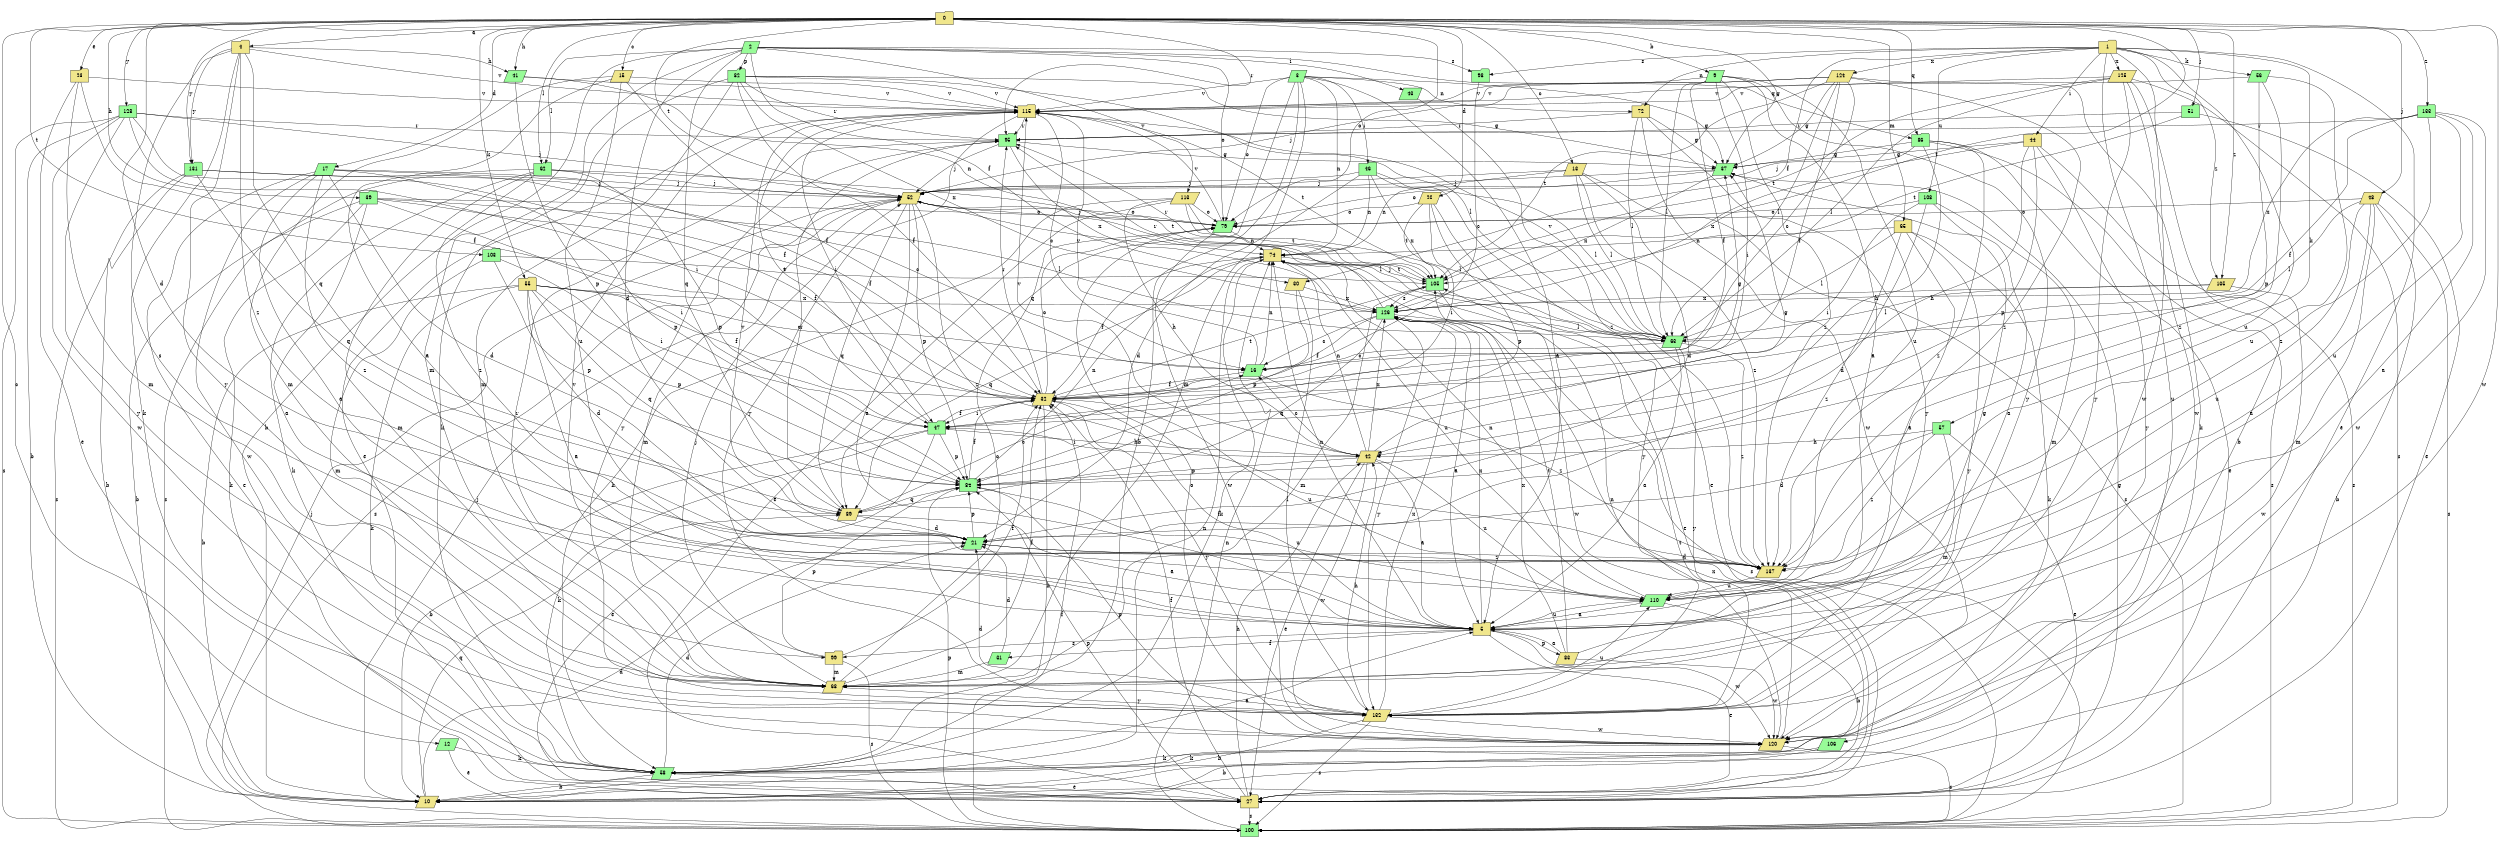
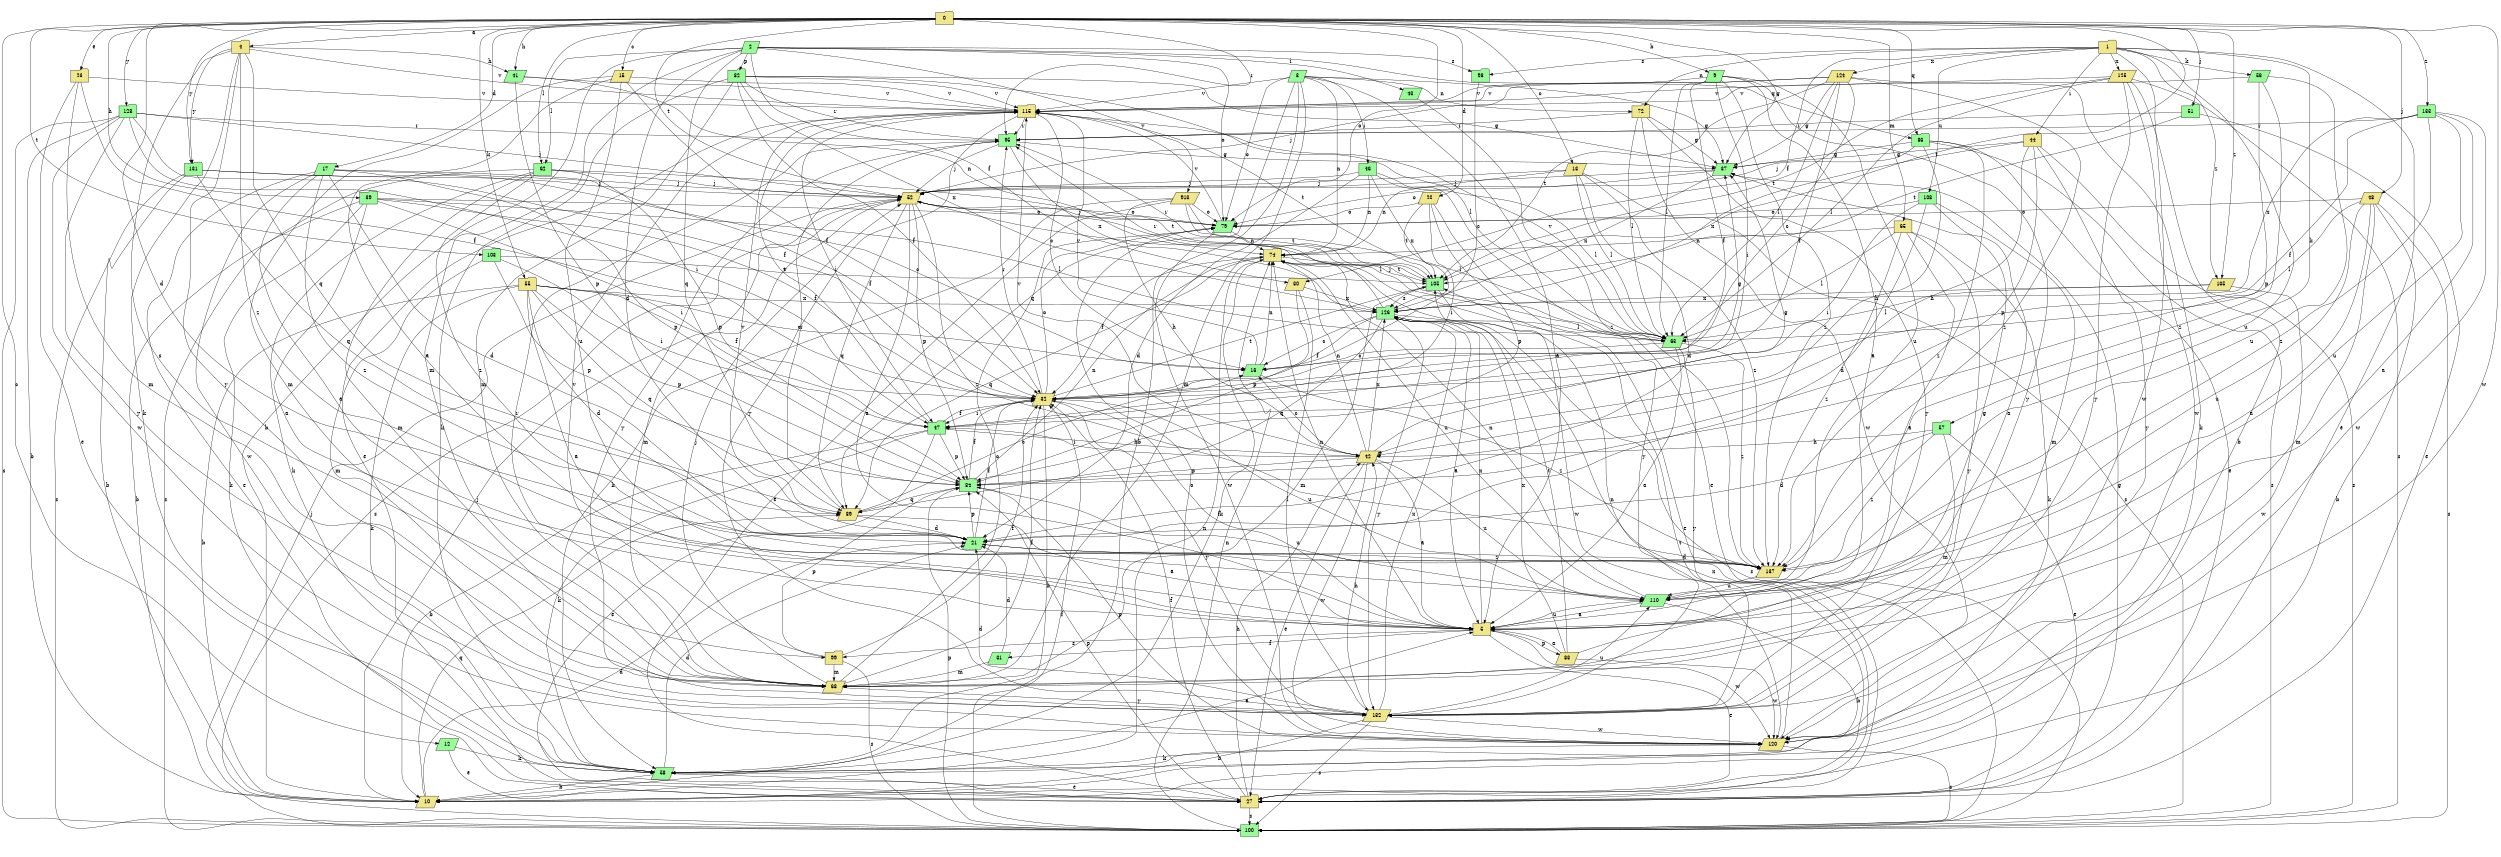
node "113": label "113" -> "913"
edge "16" -> "32": now "21" -> "32"
node "106": removed
